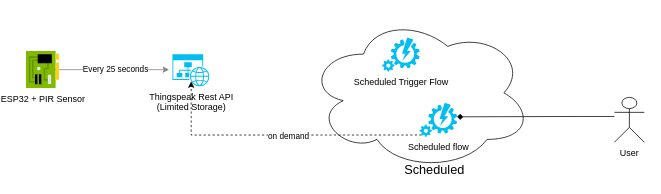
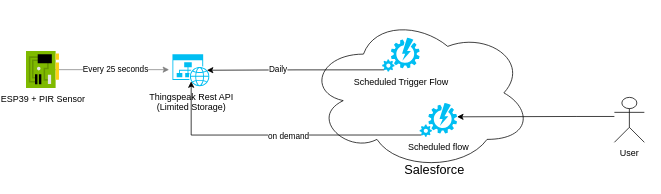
edge "Scheduled Trigger Flow" -> "Thingspeak Rest API (Limited Storage)": added, label "Daily"
node "ESP32 + PIR Sensor": label "ESP32 + PIR Sensor" -> "ESP39 + PIR Sensor"
edge "User" -> "Scheduled flow": arrowhead diamond -> classic
edge "Scheduled flow" -> "Thingspeak Rest API (Limited Storage)": style dashed -> solid
node "Scheduled": label "Scheduled" -> "Salesforce"
